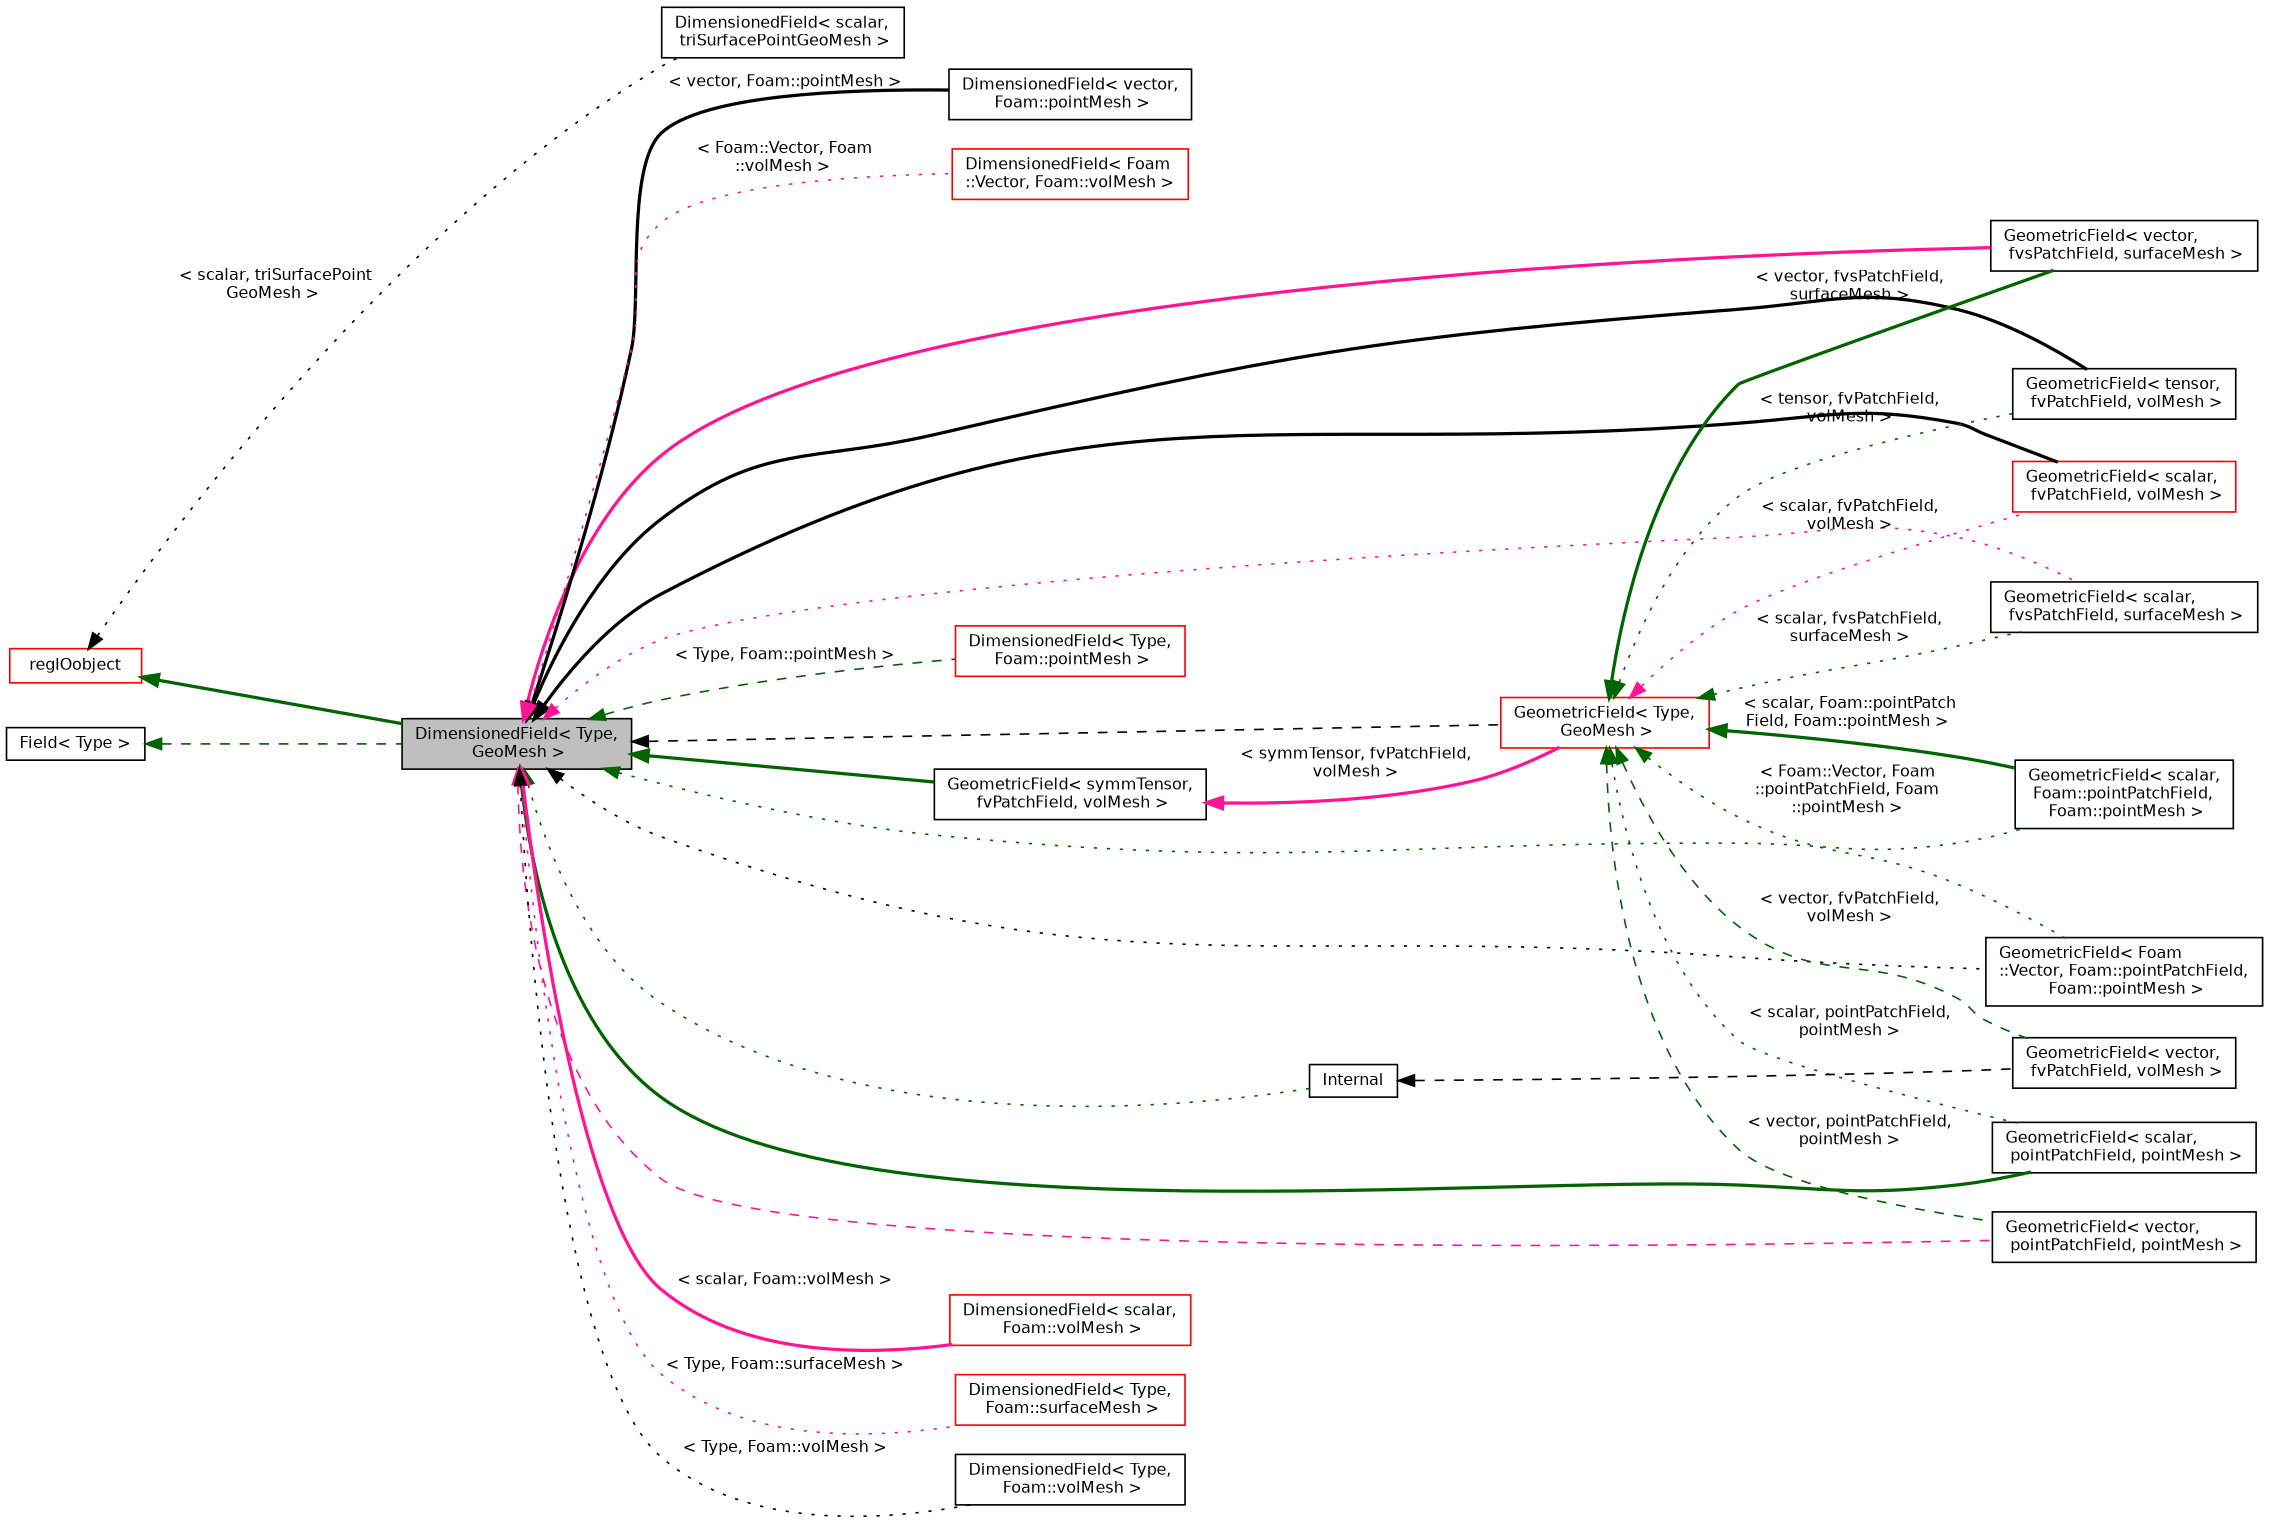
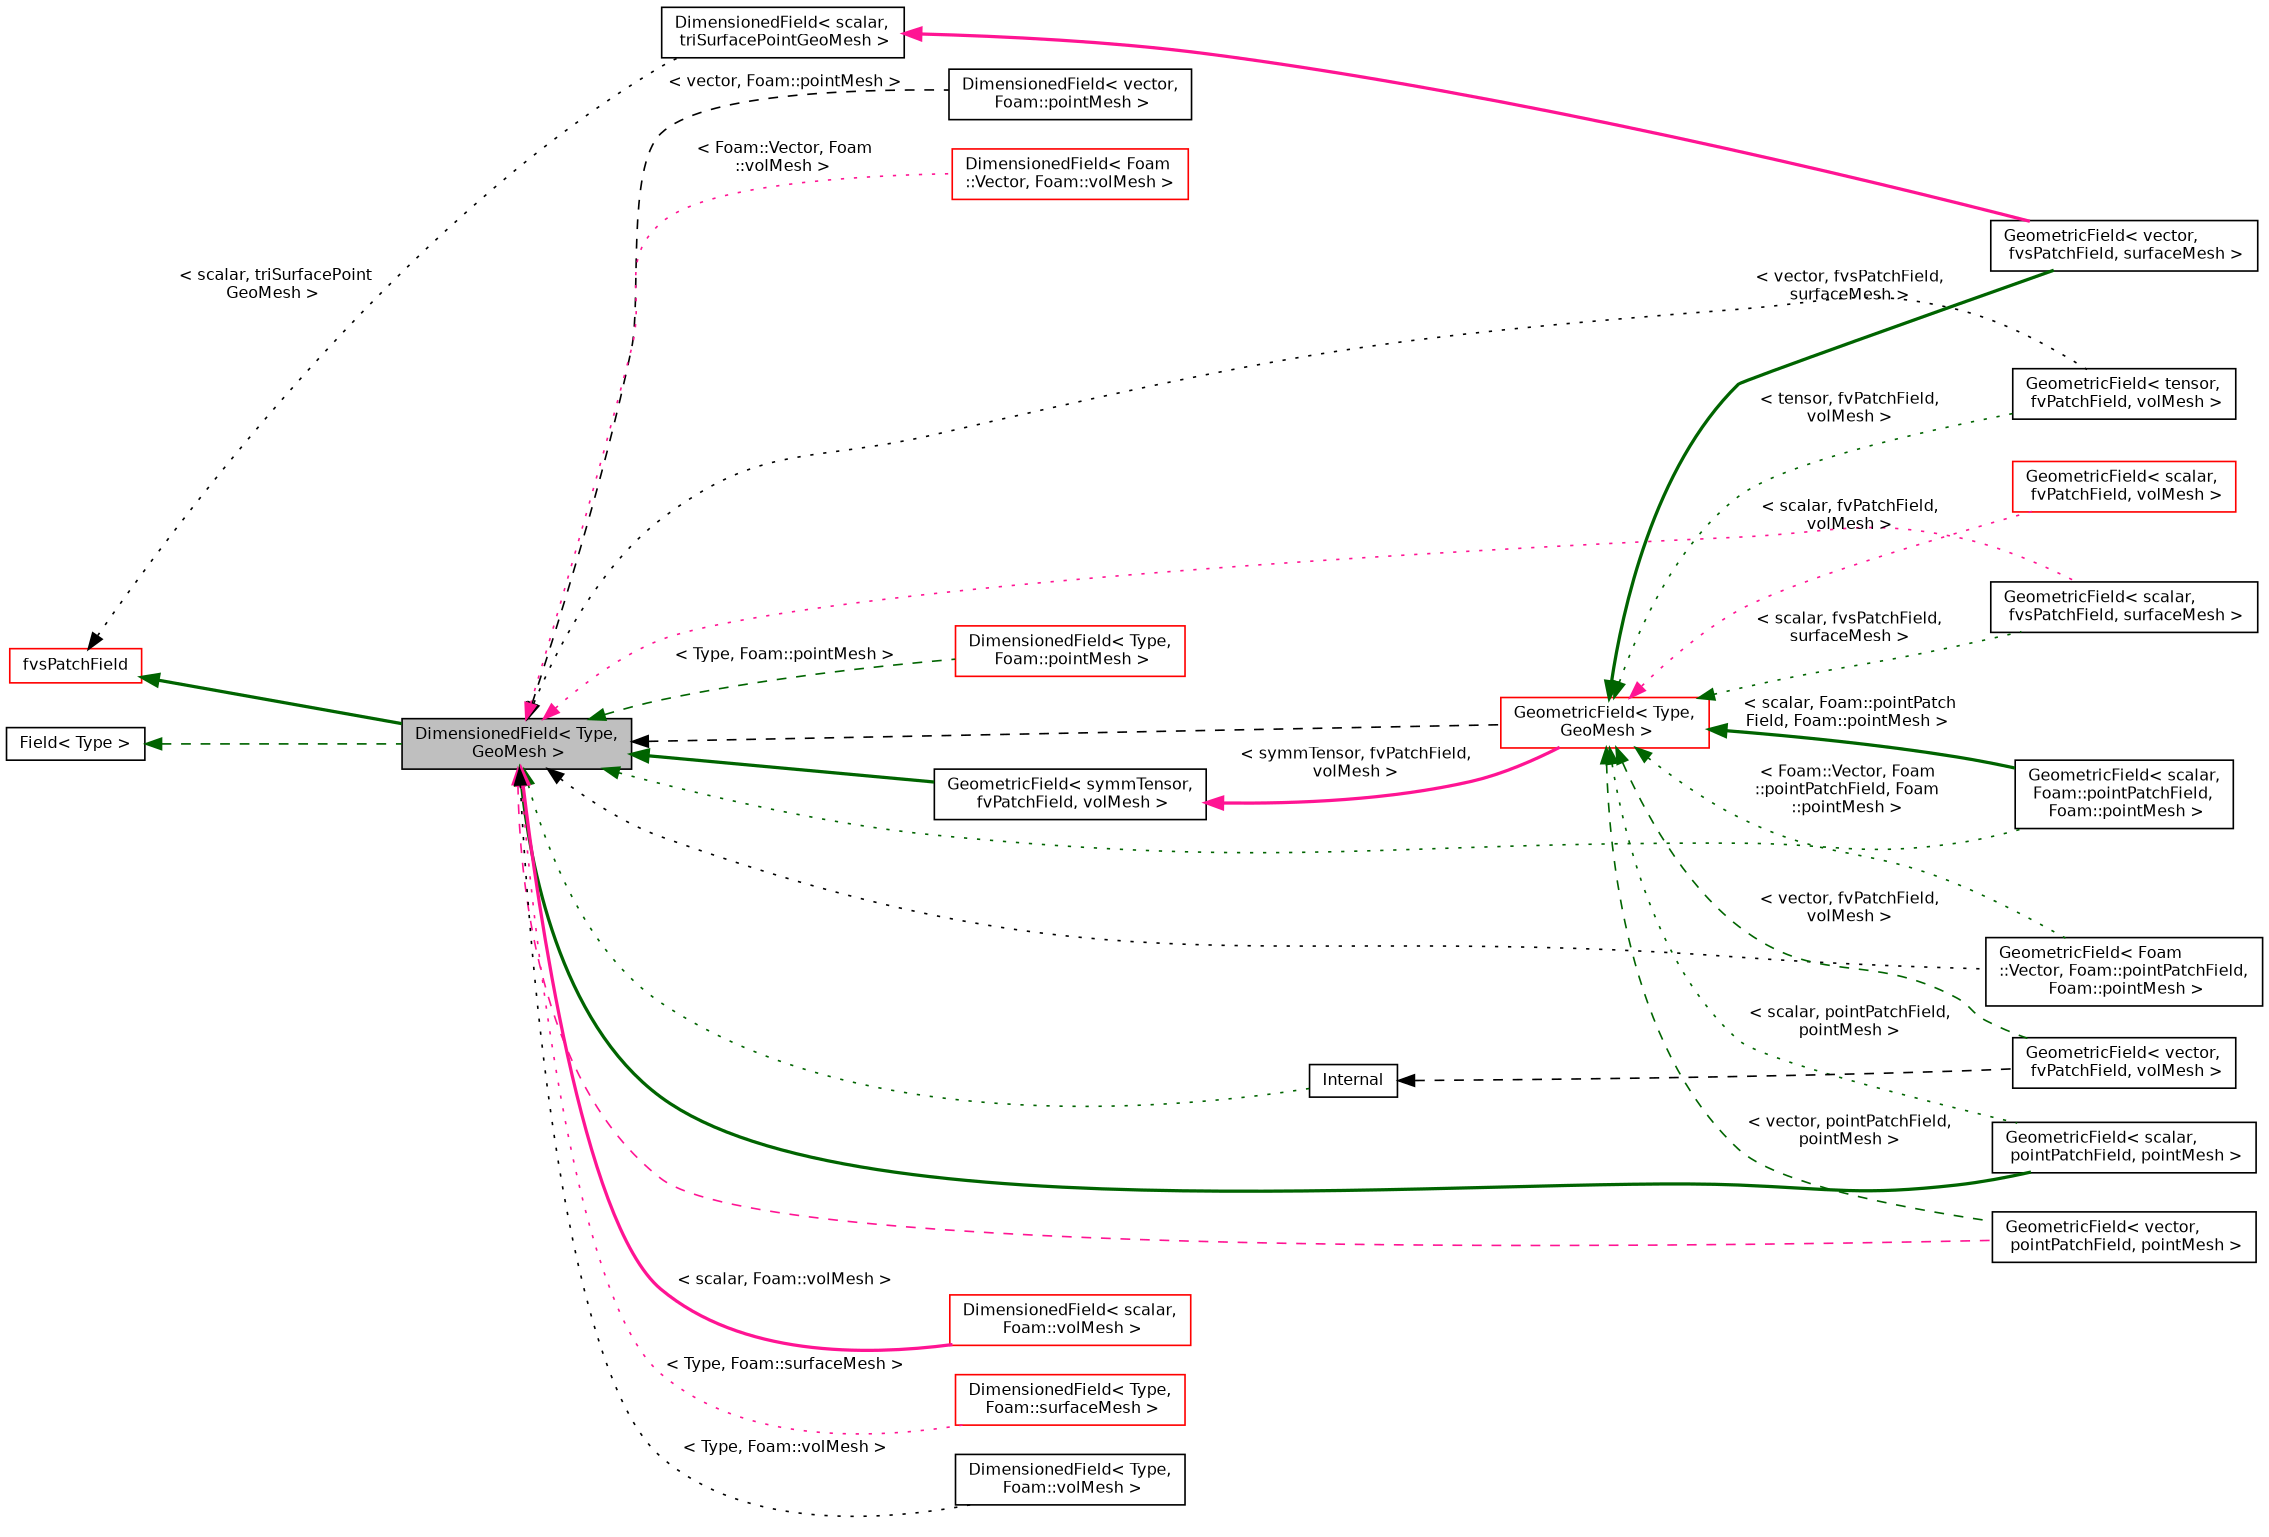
edge "DimensionedField< vector, Foam::pointMesh >" -> "DimensionedField< Type, GeoMesh >": style bold -> dashed
edge "GeometricField< vector, fvsPatchField, surfaceMesh >" -> "DimensionedField< Type, GeoMesh >": now "GeometricField< vector, fvsPatchField, surfaceMesh >" -> "DimensionedField< scalar, triSurfacePointGeoMesh >"
edge "GeometricField< tensor, fvPatchField, volMesh >" -> "DimensionedField< Type, GeoMesh >": style bold -> dotted
edge "GeometricField< scalar, fvPatchField, volMesh >" -> "DimensionedField< Type, GeoMesh >": removed
node "regIOobject": label "regIOobject" -> "fvsPatchField"
